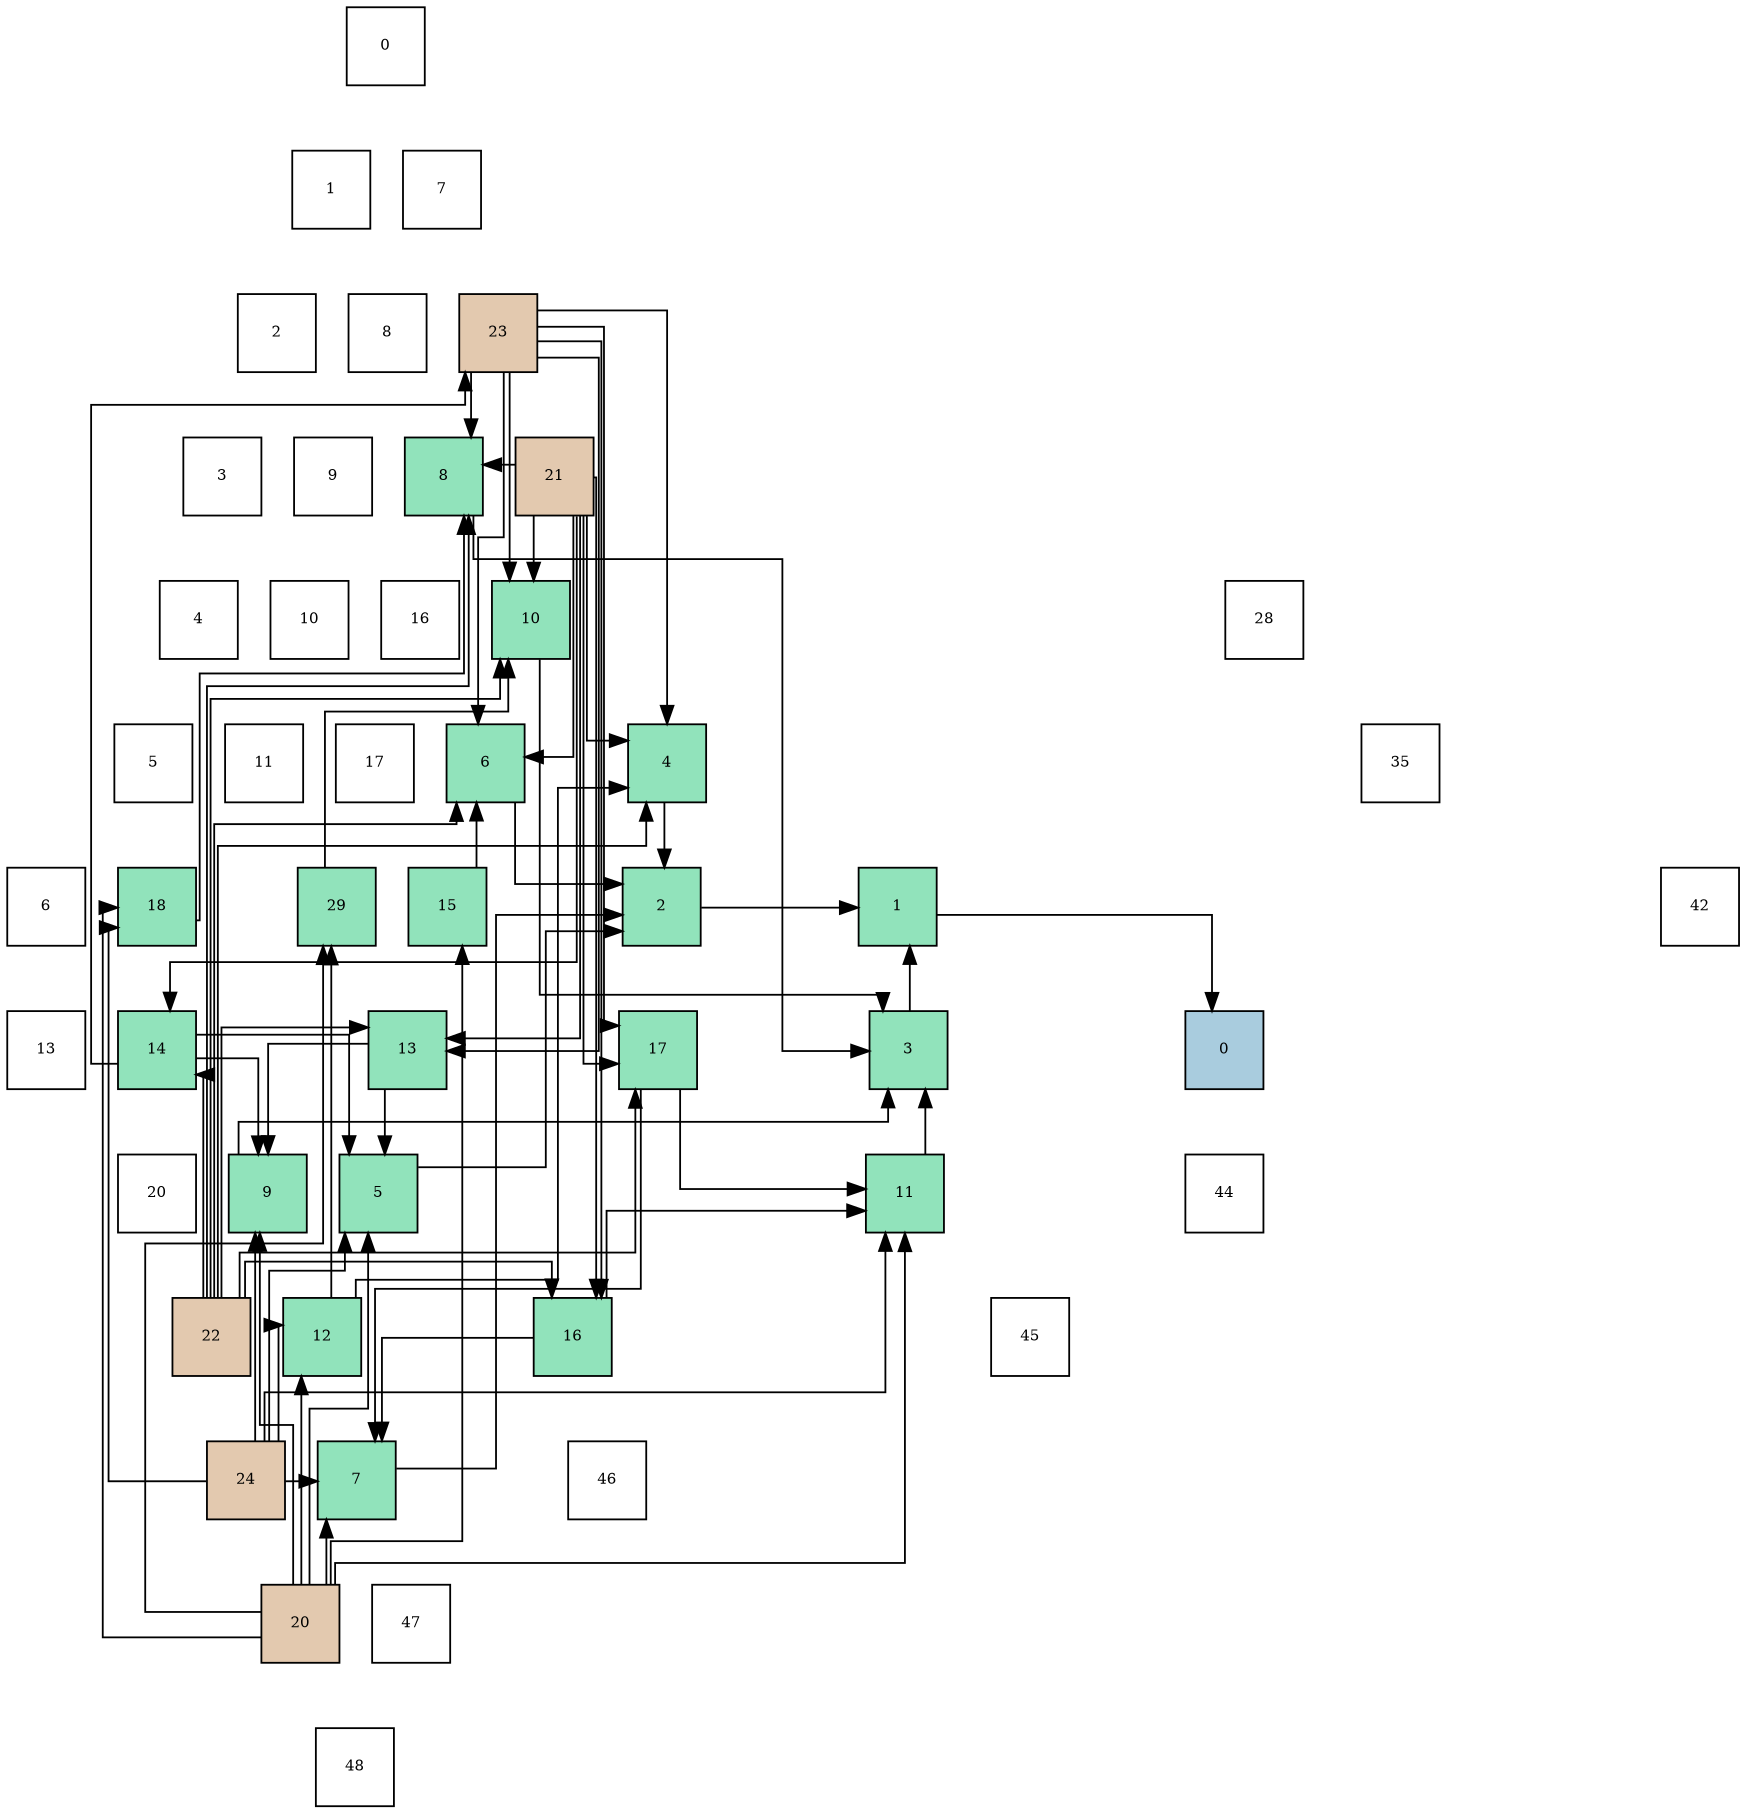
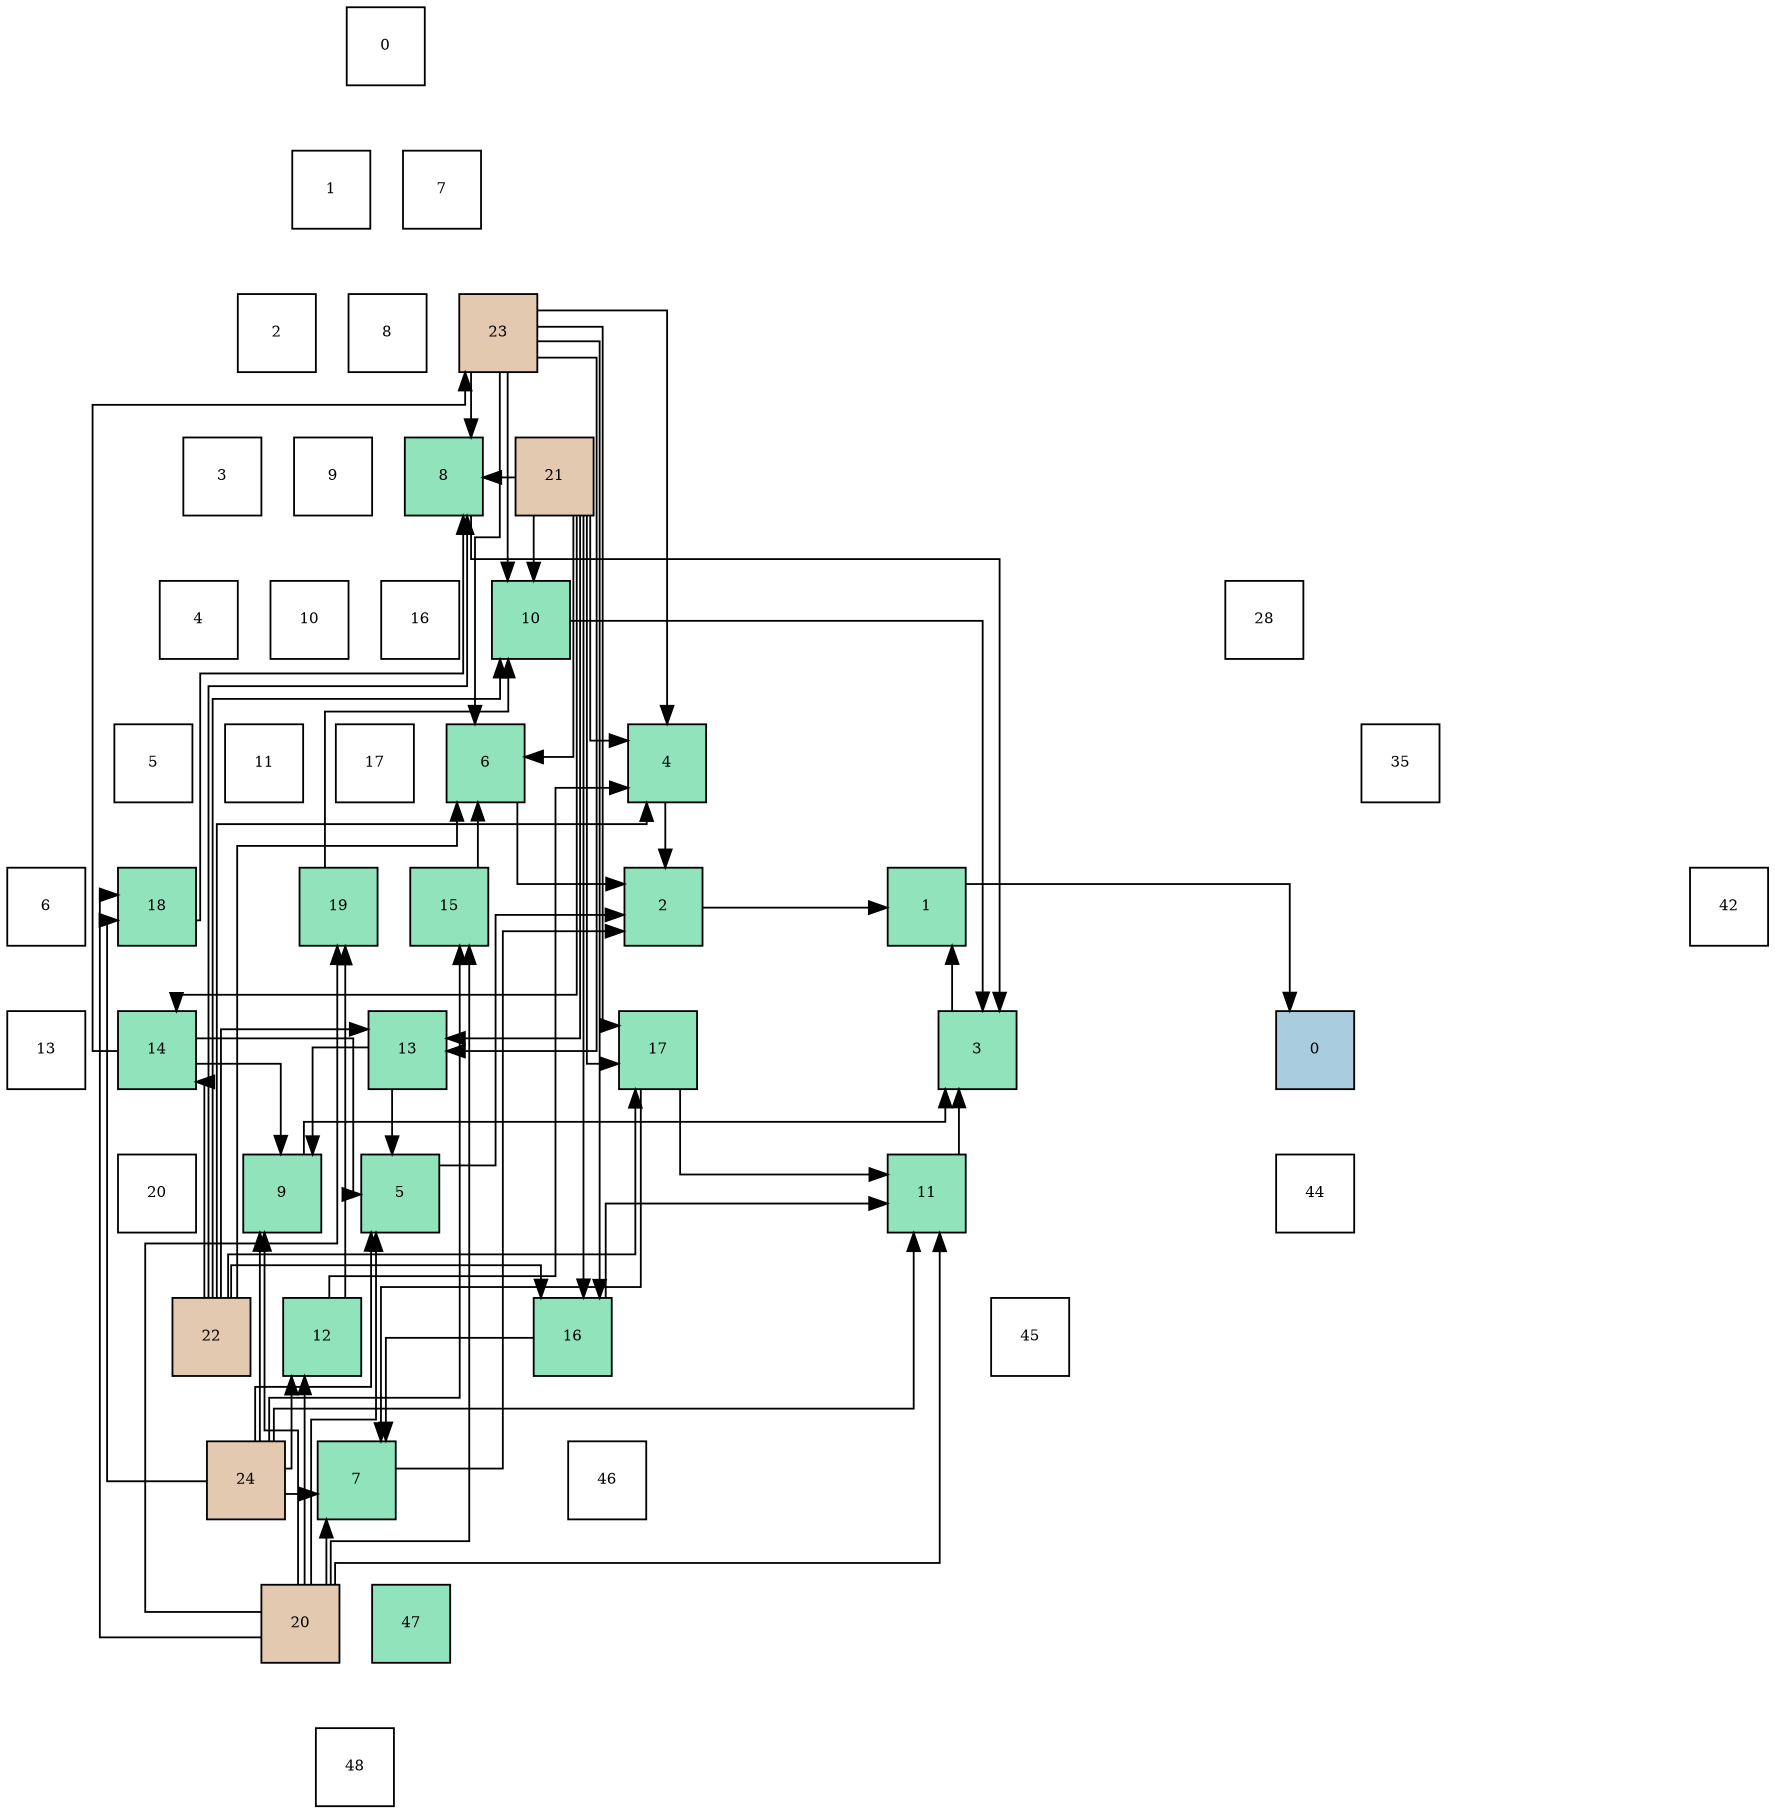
node "29": label "29" -> "19"
edge "24" -> "15": added
node "47": fillcolor #ffffff -> #91e3bb
